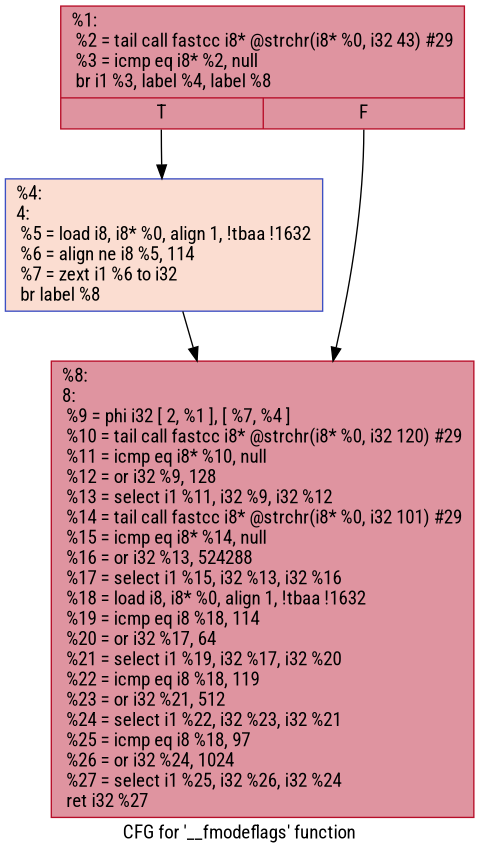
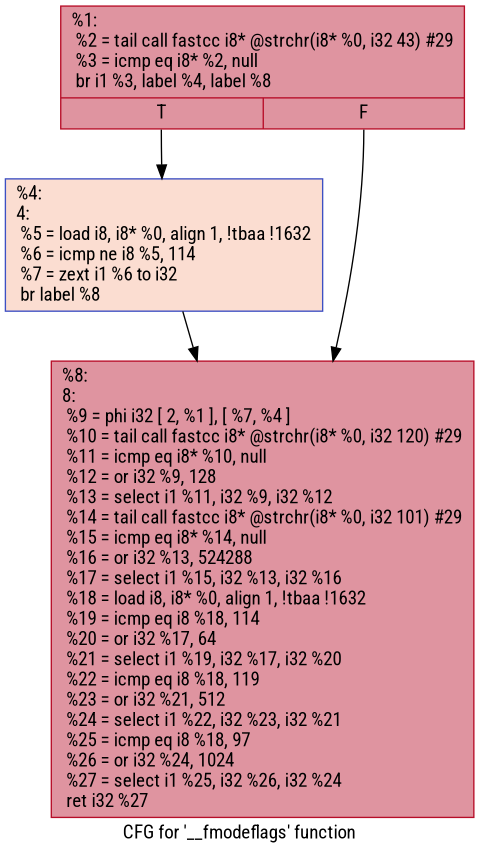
node "%4:": text "%6 = align ne i8 %5, 114" -> "%6 = icmp ne i8 %5, 114"
